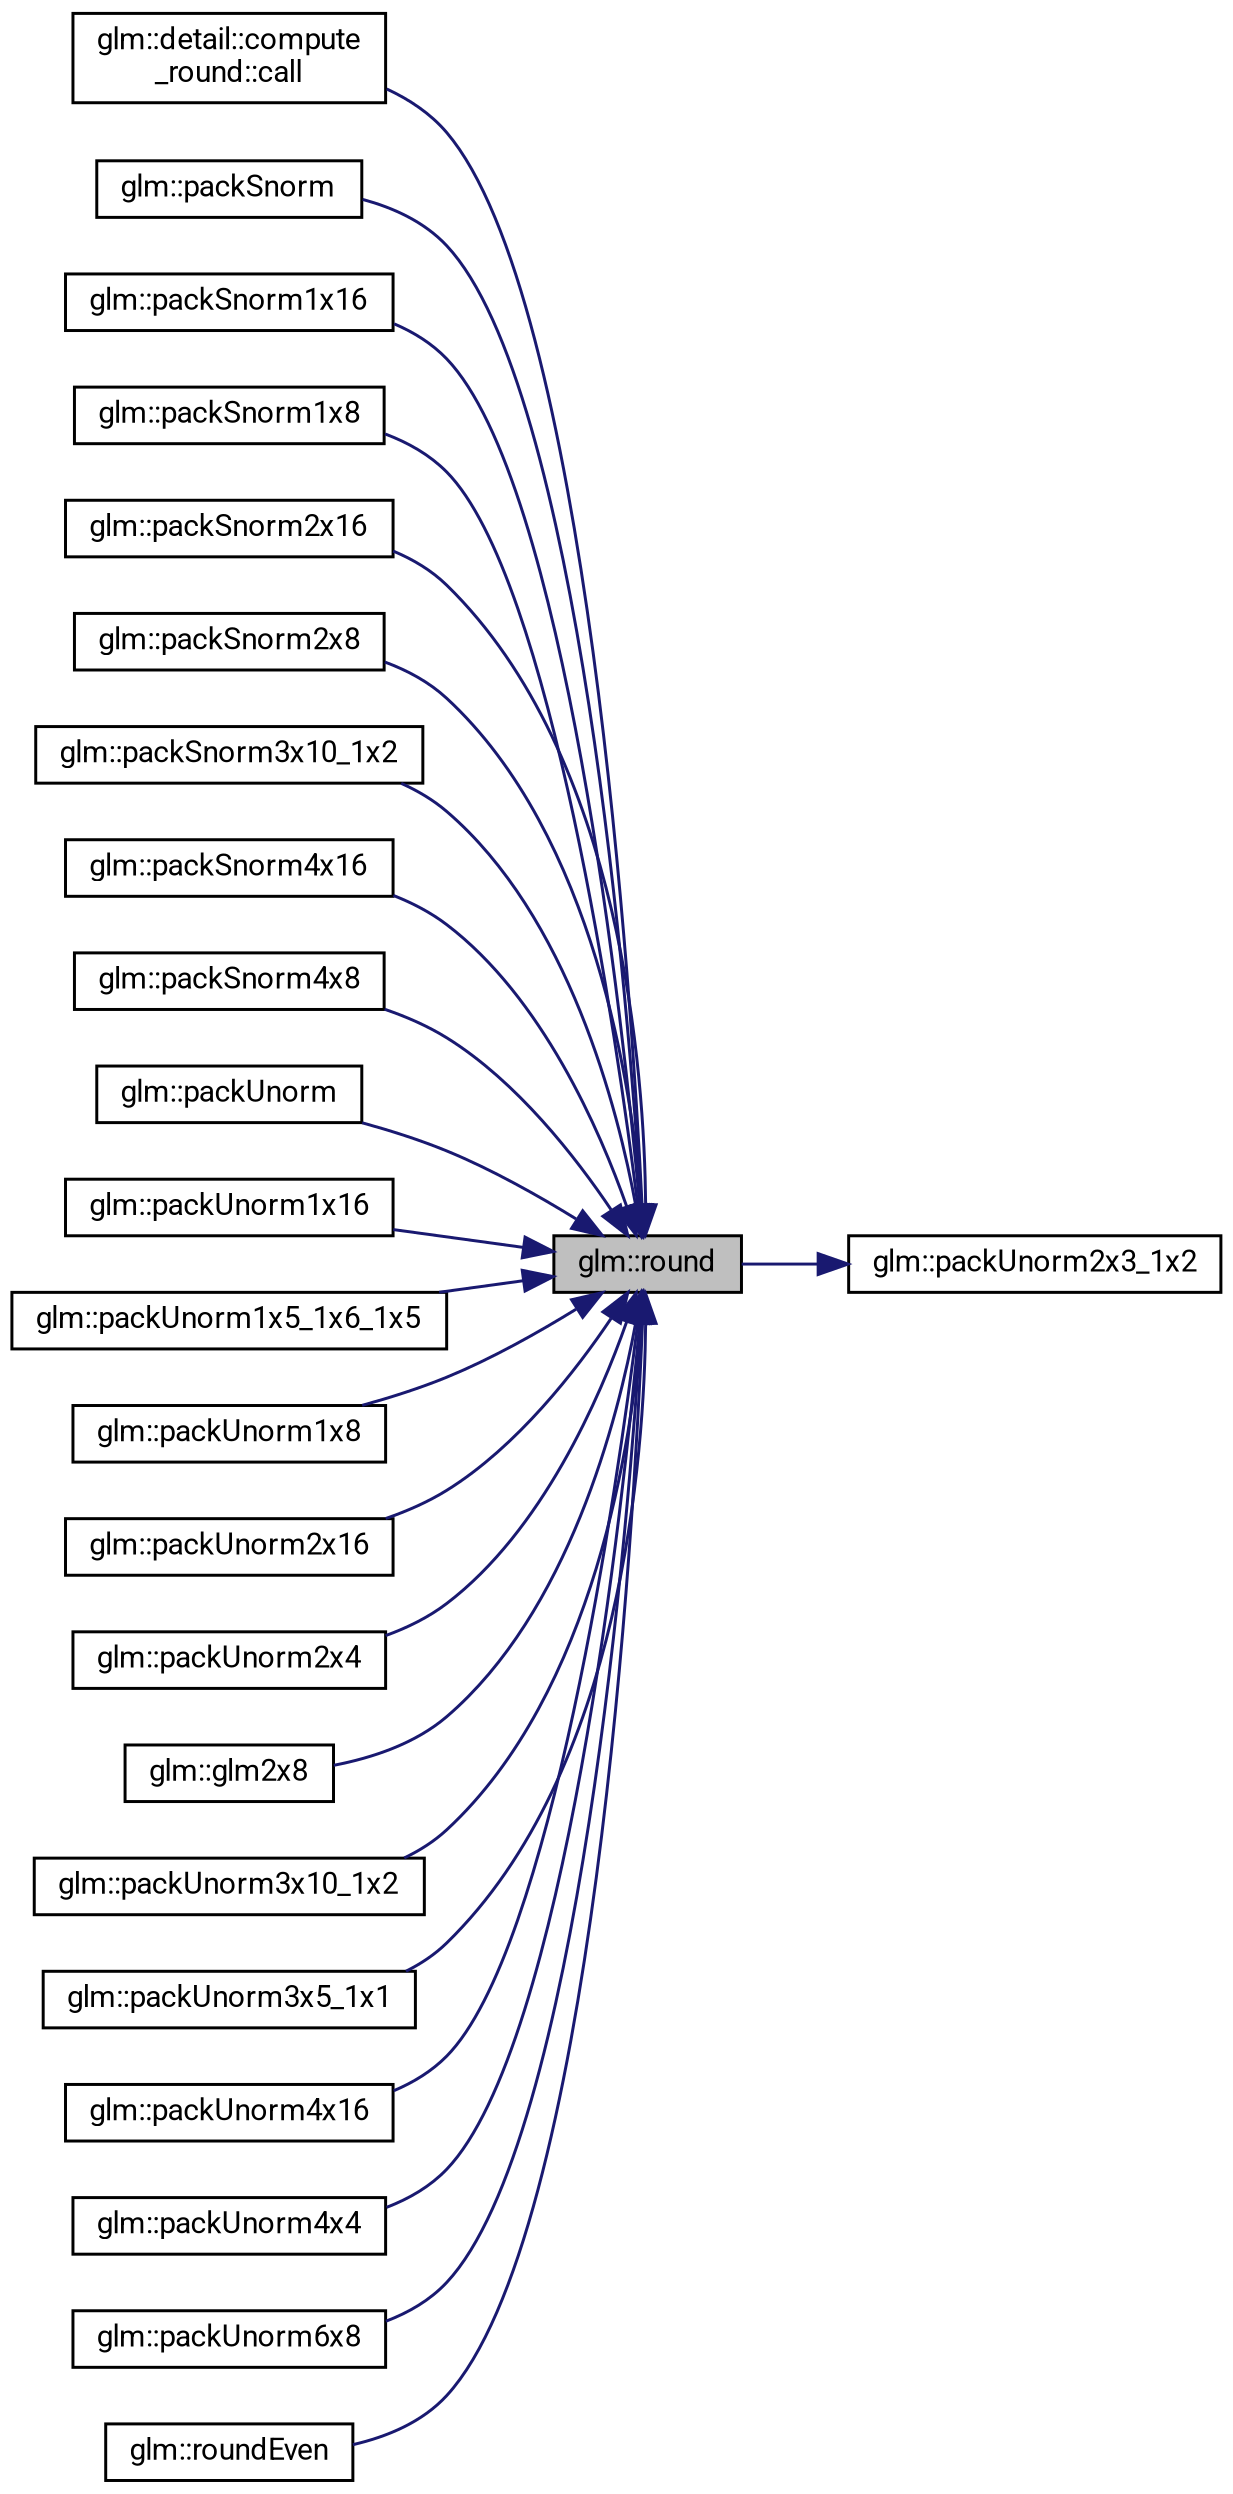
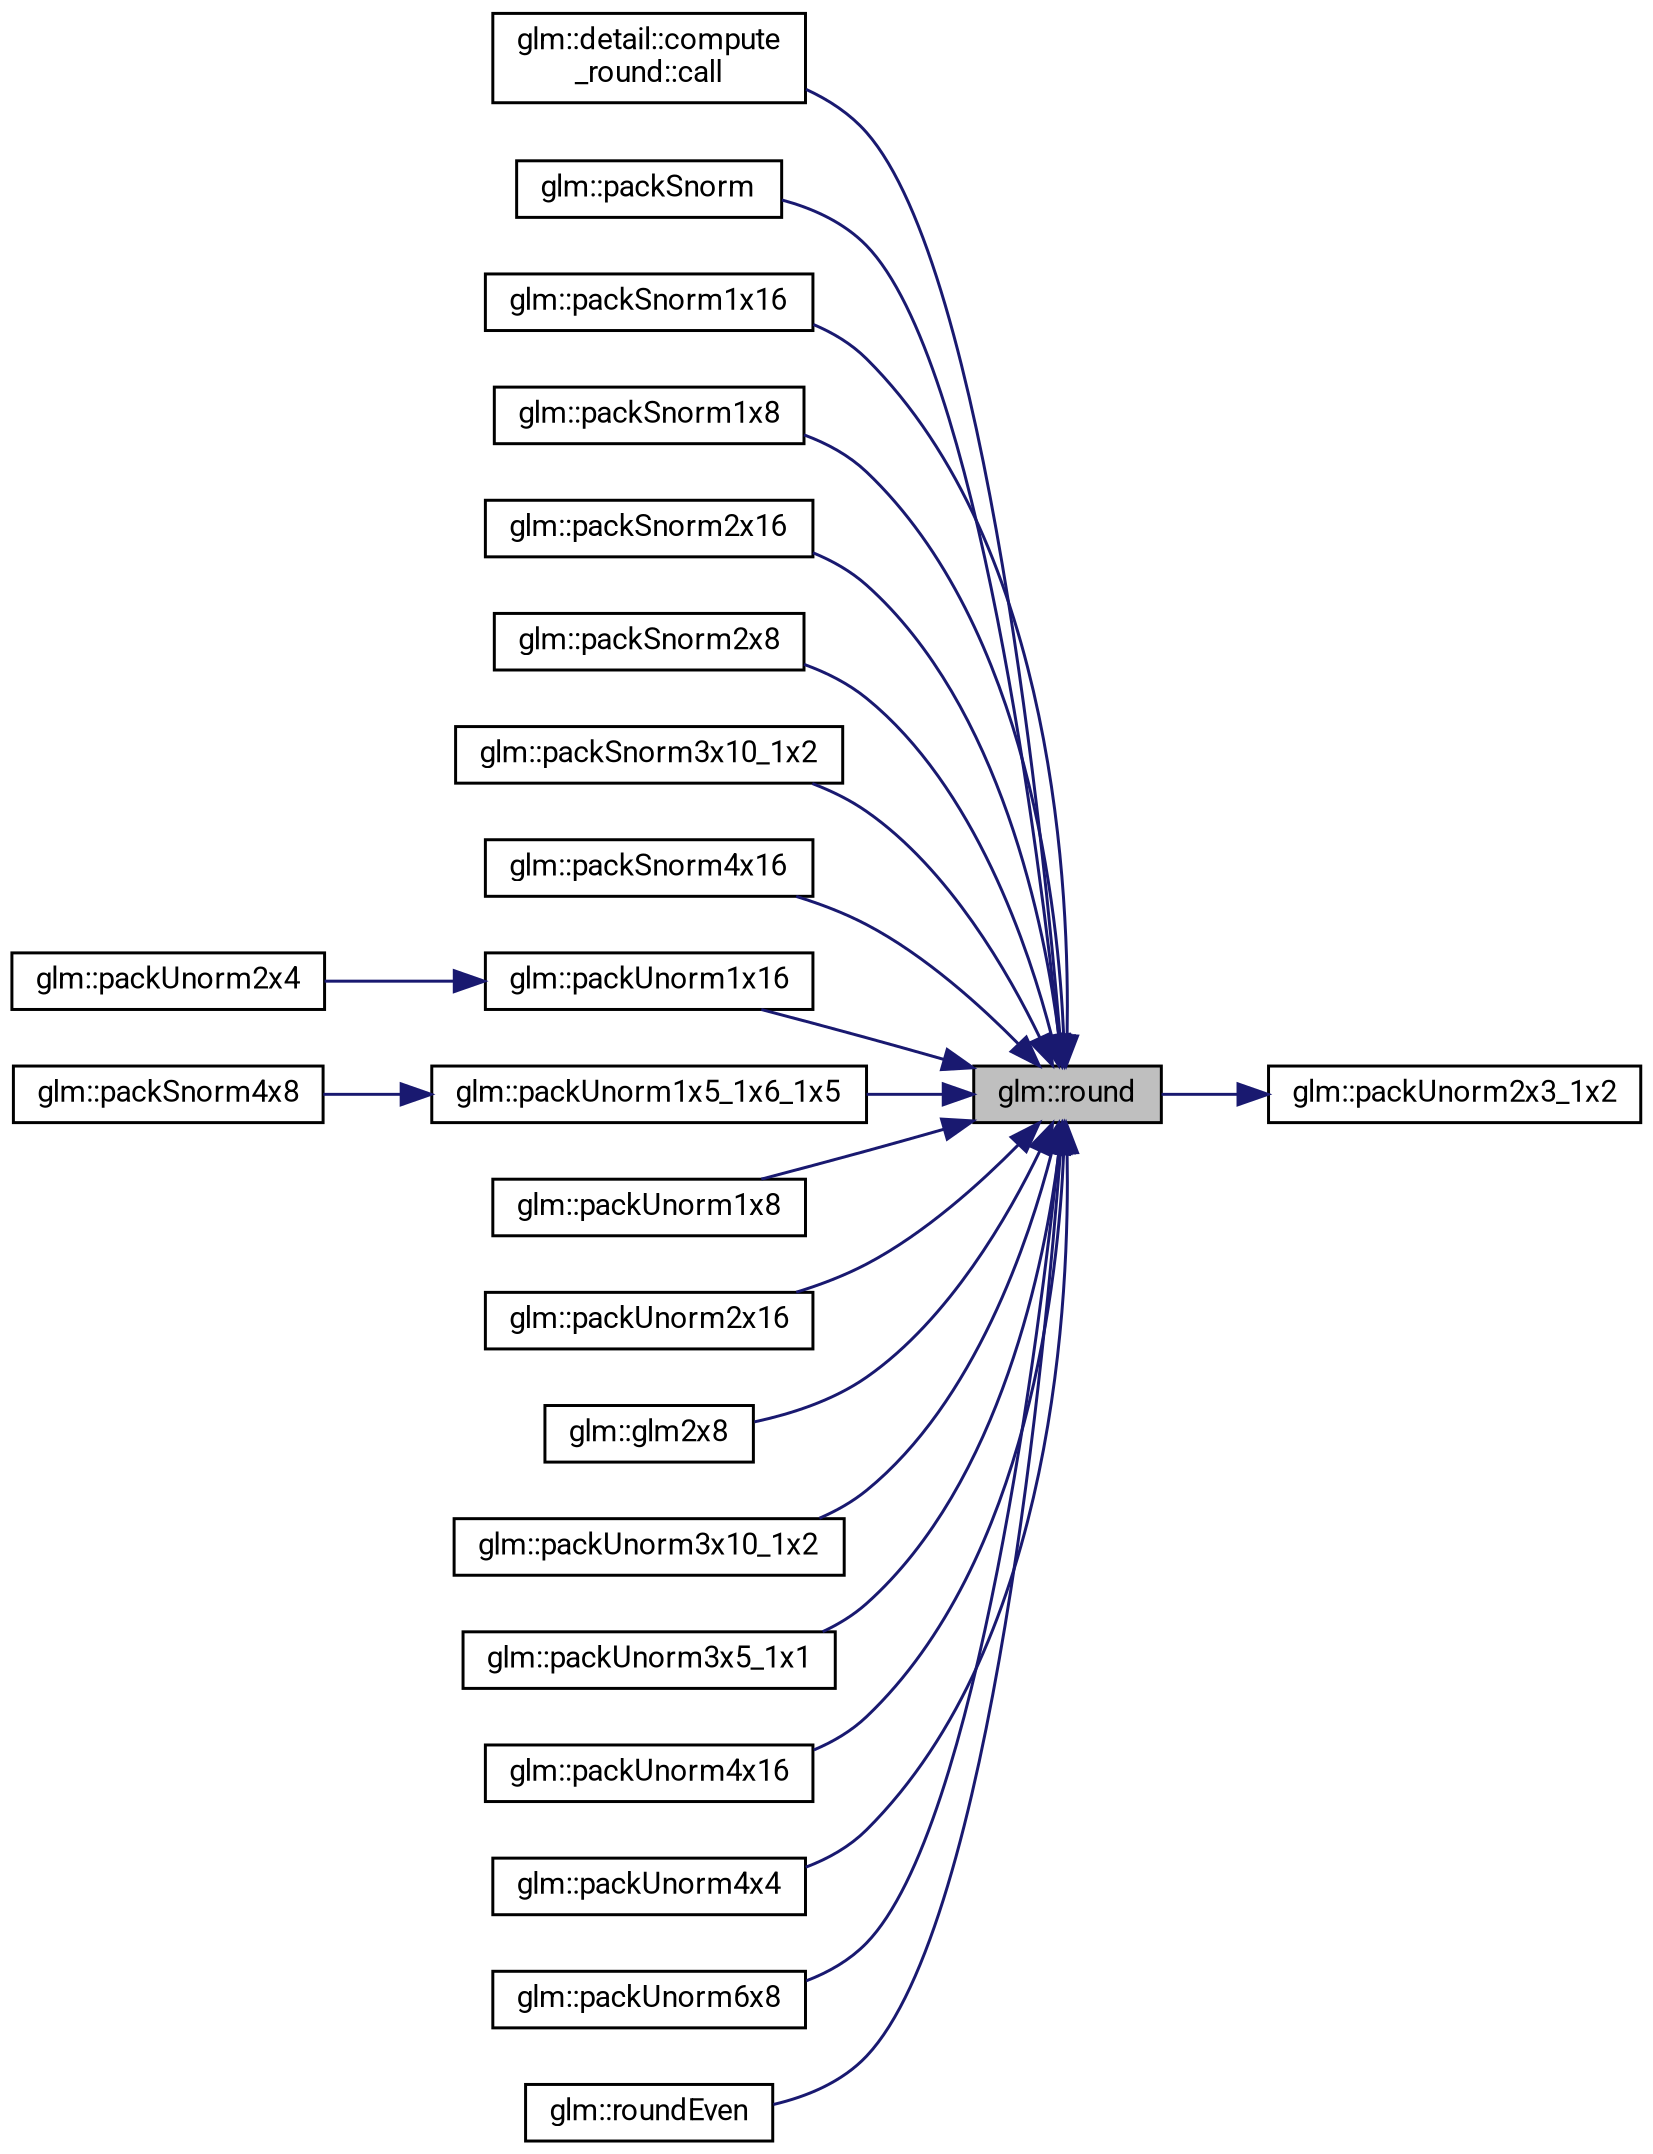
edge "glm::packSnorm4x8" -> "glm::round": now "glm::packSnorm4x8" -> "glm::packUnorm1x5_1x6_1x5"
node "glm::packUnorm": removed
edge "glm::packUnorm2x4" -> "glm::round": now "glm::packUnorm2x4" -> "glm::packUnorm1x16"
